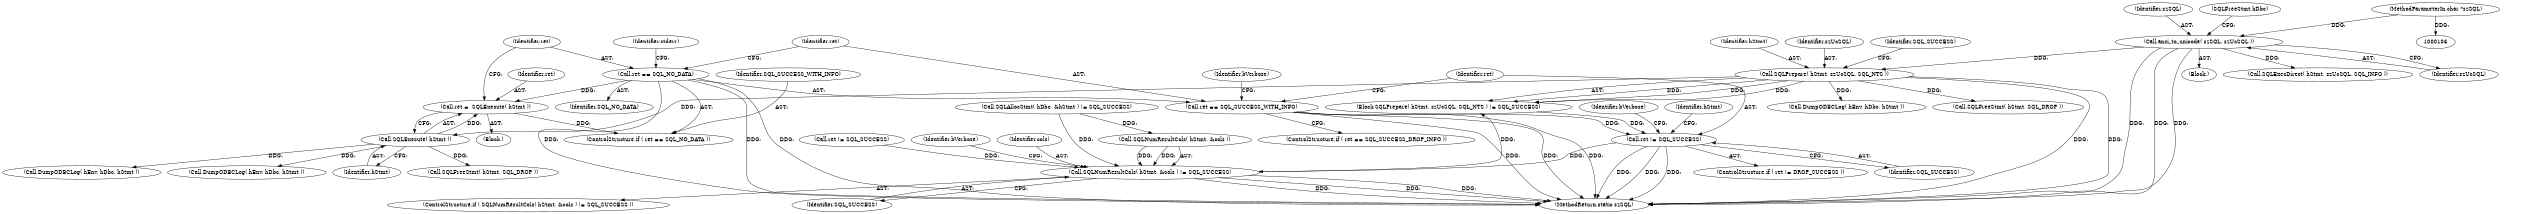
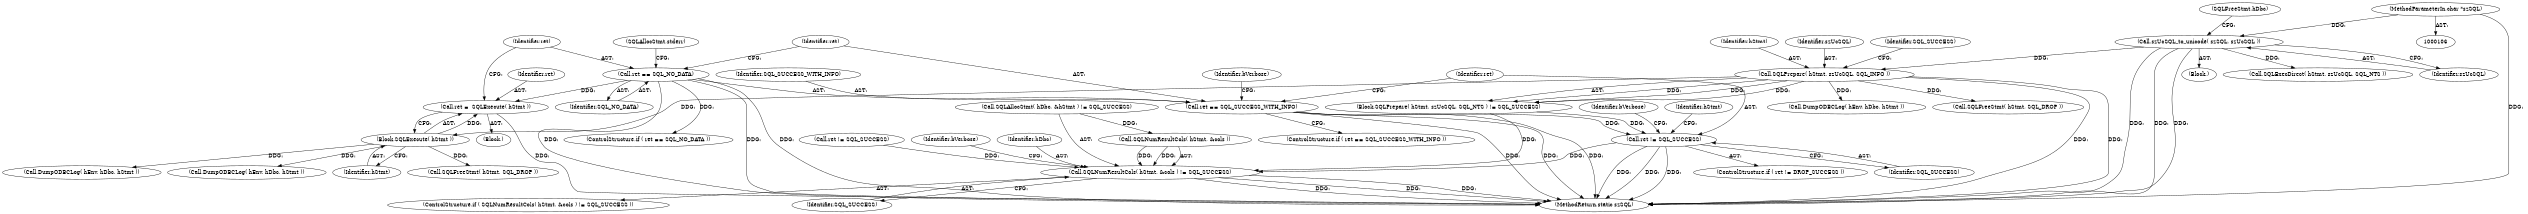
node "(Identifier,szSQL)": removed
edge "(MethodParameterIn,char *szSQL)" -> "1000106": label "DDG: " -> "AST: "
node "(Identifier,stderr)": label "(Identifier,stderr)" -> "(SQLAllocStmt,stderr)"
node "(Call,ansi_to_unicode( szSQL, szUcSQL ))": label "(Call,ansi_to_unicode( szSQL, szUcSQL ))" -> "(Call,szUcSQL_to_unicode( szSQL, szUcSQL ))"
node "(Call,SQLPrepare( hStmt, szUcSQL, SQL_NTS ))": label "(Call,SQLPrepare( hStmt, szUcSQL, SQL_NTS ))" -> "(Call,SQLPrepare( hStmt, szUcSQL, SQL_INFO ))"
node "(Call,SQLExecDirect( hStmt, szUcSQL, SQL_INFO ))": label "(Call,SQLExecDirect( hStmt, szUcSQL, SQL_INFO ))" -> "(Call,SQLExecDirect( hStmt, szUcSQL, SQL_NTS ))"
edge "(Identifier,SQL_NO_DATA)" -> "(Call,ret == SQL_NO_DATA)": added, label "AST:"
edge "(Call,ret == SQL_NO_DATA)" -> "(ControlStructure,if ( ret == SQL_NO_DATA ))": label "AST: " -> "DDG: "
edge "(Identifier,SQL_SUCCESS_WITH_INFO)" -> "(ControlStructure,if ( ret == SQL_NO_DATA ))": now "(Identifier,SQL_SUCCESS_WITH_INFO)" -> "(Call,ret == SQL_SUCCESS_WITH_INFO)"
edge "(Call,ret =  SQLExecute( hStmt ))" -> "(ControlStructure,if ( ret == SQL_NO_DATA ))": now "(Call,ret =  SQLExecute( hStmt ))" -> "(MethodReturn,static szSQL)"
node "(Call,SQLExecute( hStmt ))": label "(Call,SQLExecute( hStmt ))" -> "(Block,SQLExecute( hStmt ))"
node "(Identifier,cols)": label "(Identifier,cols)" -> "(Identifier,hDbc)"
edge "(Call,SQLAllocStmt( hDbc, &hStmt ) != SQL_SUCCESS)" -> "(Call,SQLNumResultCols( hStmt, &cols ) != SQL_SUCCESS)": label "DDG: " -> "AST: "
node "(ControlStructure,if ( ret == SQL_SUCCESS_DROP_INFO ))": label "(ControlStructure,if ( ret == SQL_SUCCESS_DROP_INFO ))" -> "(ControlStructure,if ( ret == SQL_SUCCESS_WITH_INFO ))"
edge "(Call,SQLNumResultCols( hStmt, &cols ) != SQL_SUCCESS)" -> "(Block,SQLPrepare( hStmt, szUcSQL, SQL_NTS ) != SQL_SUCCESS)": reversed
edge "(MethodParameterIn,char *szSQL)" -> "(MethodReturn,static szSQL)": added, label "DDG:"
